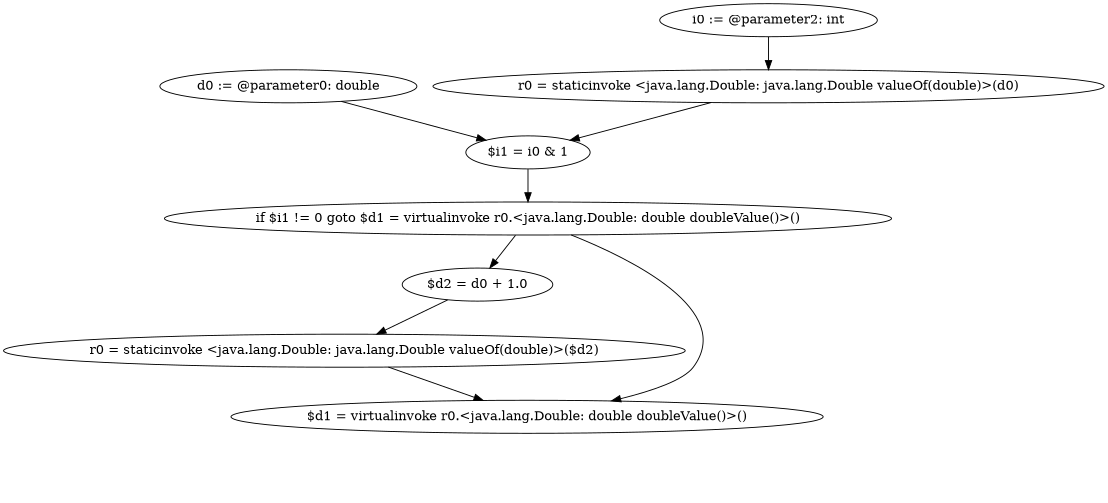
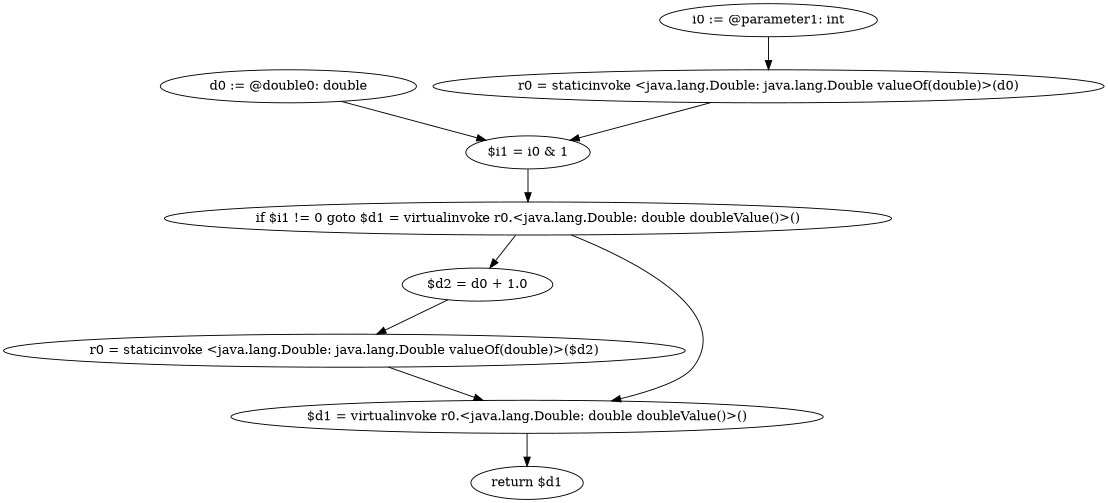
node "i0 := @parameter2: int": label "i0 := @parameter2: int" -> "i0 := @parameter1: int"
node "d0 := @parameter0: double": label "d0 := @parameter0: double" -> "d0 := @double0: double"
node "return $d1": added
